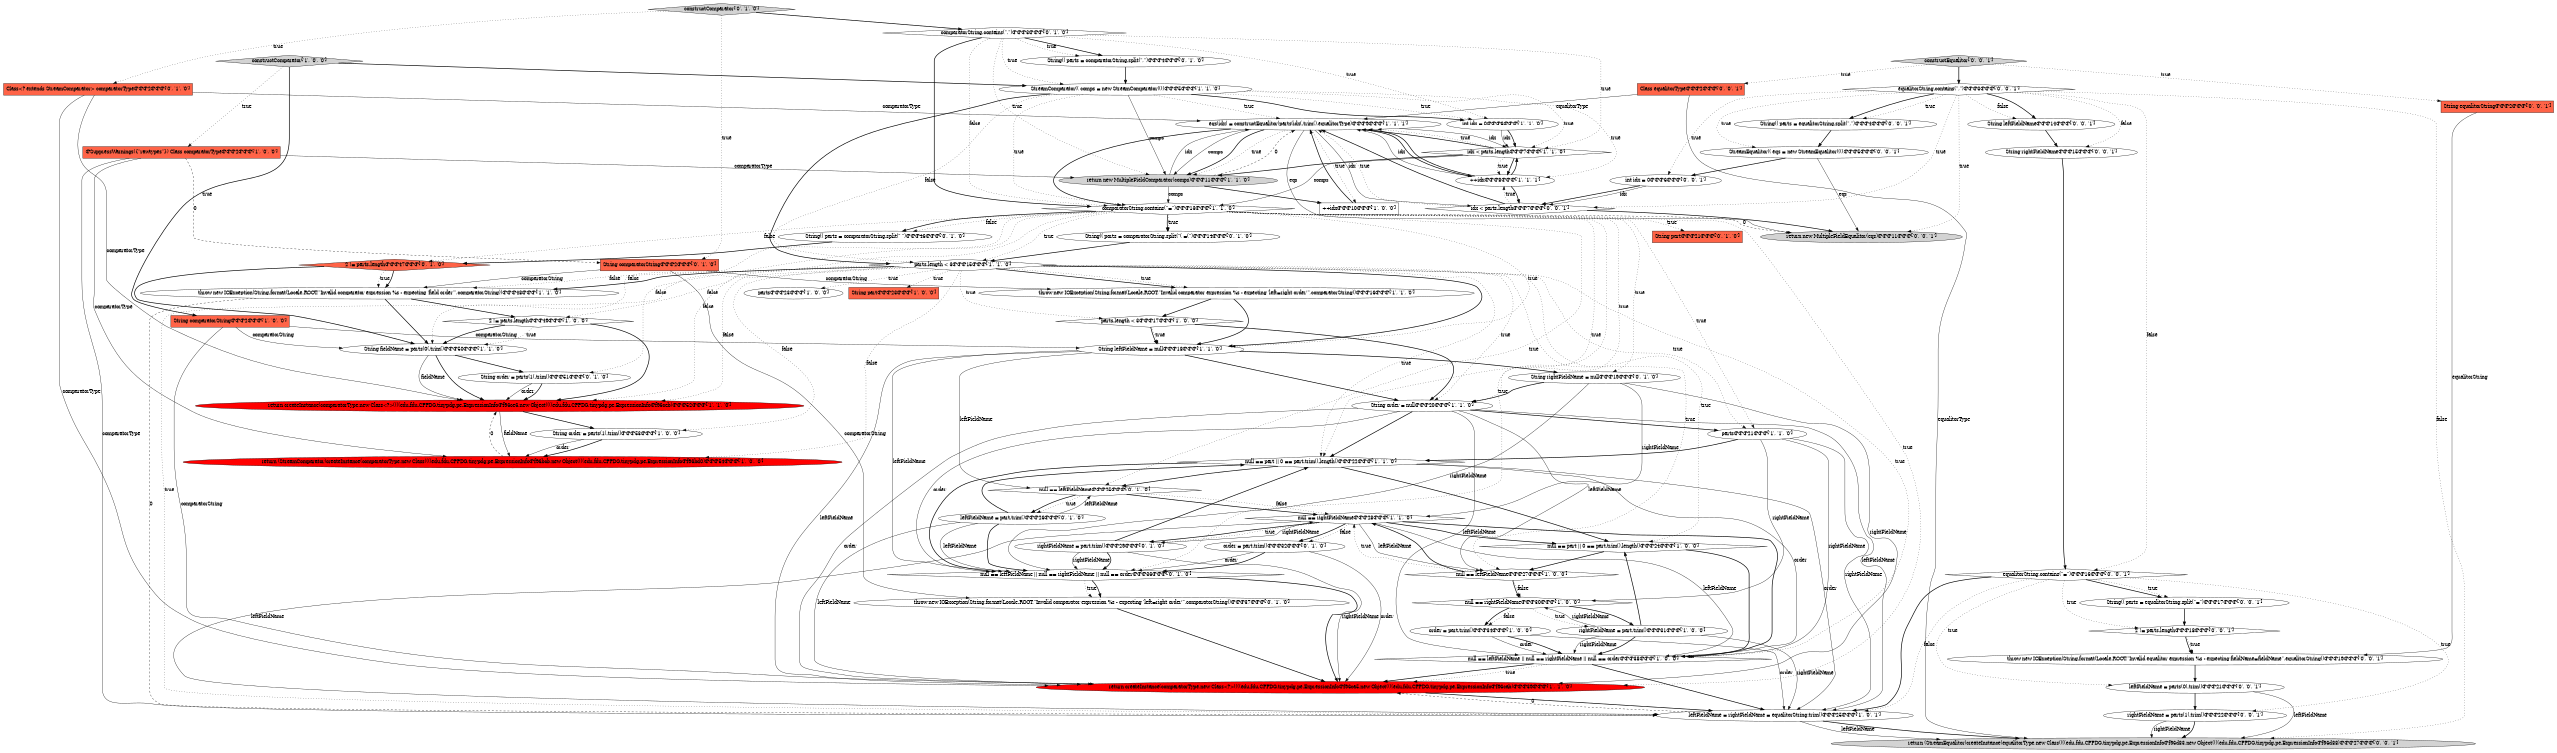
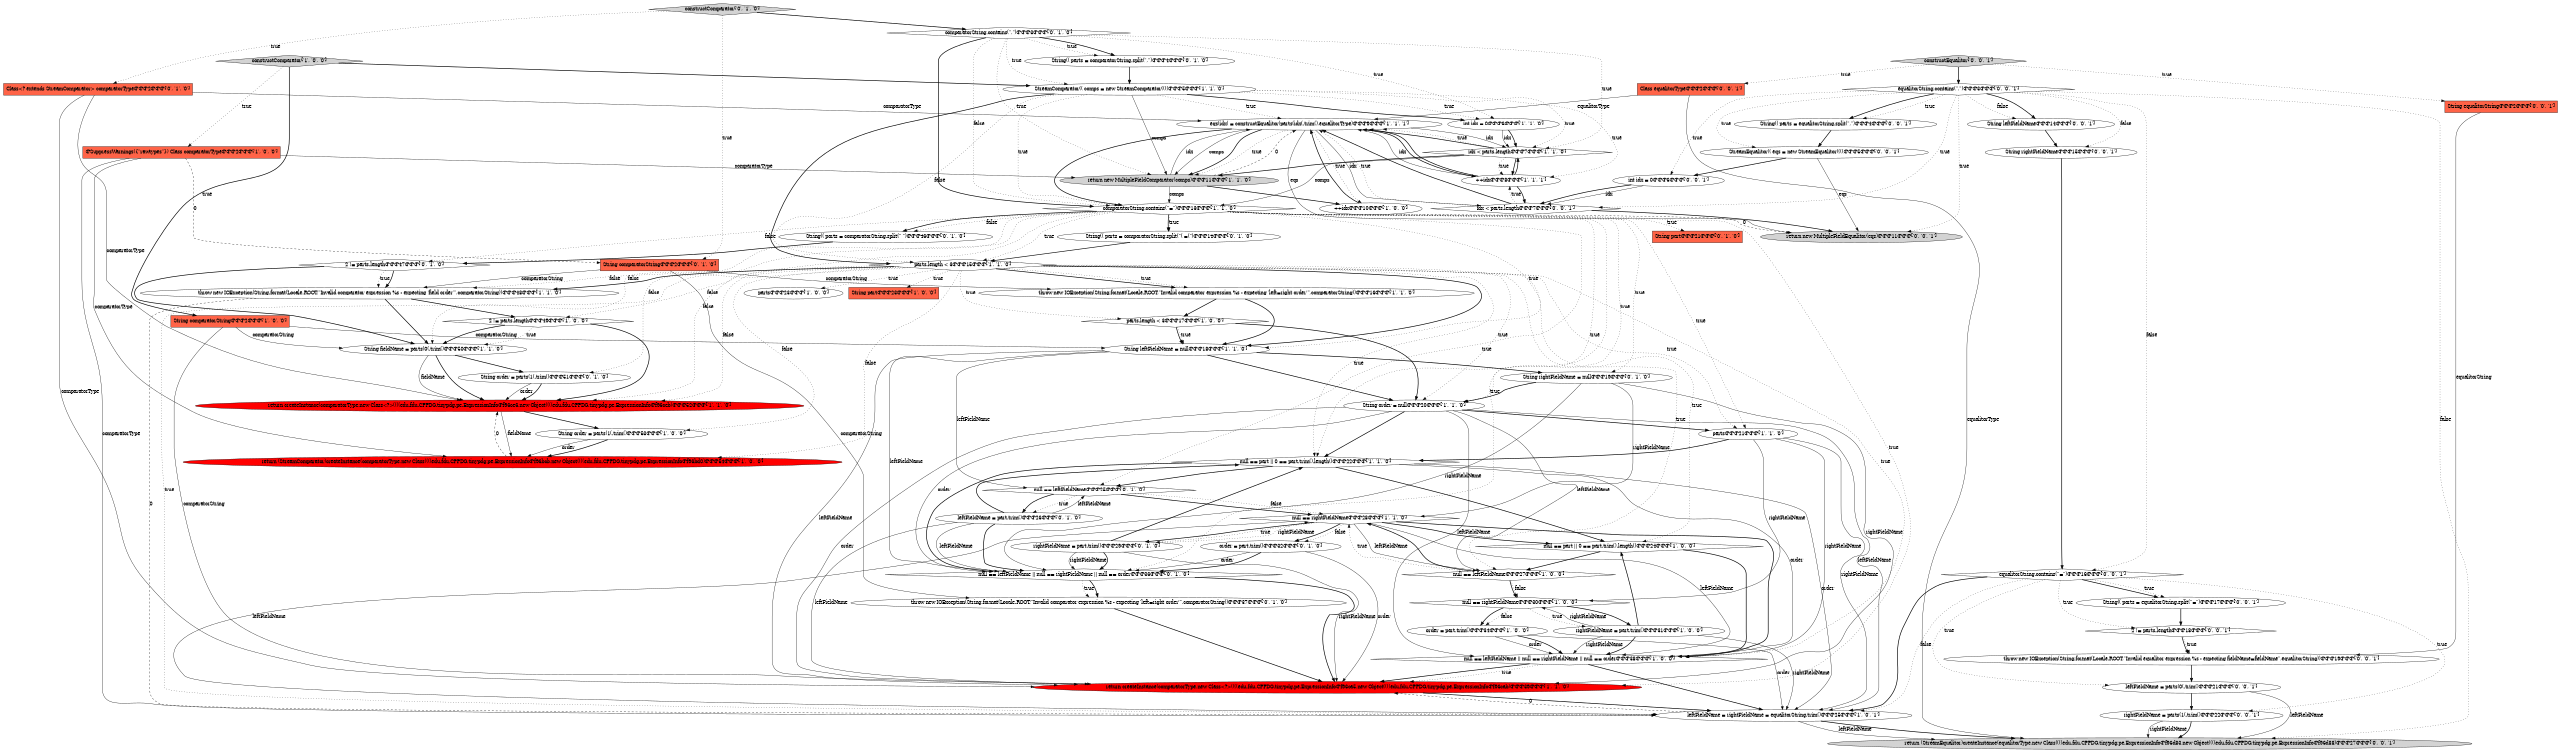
node "++idx@@@10@@@['1', '0', '0']": shape box -> ellipse
node "2 != parts.length@@@47@@@['0', '1', '0']": fillcolor tomato -> white
edge "rightFieldName = part.trim()@@@29@@@['0', '1', '0']" -> "null == rightFieldName@@@28@@@['1', '1', '0']": style solid -> dotted
